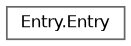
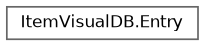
node "Entry.Entry": label "Entry.Entry" -> "ItemVisualDB.Entry"
